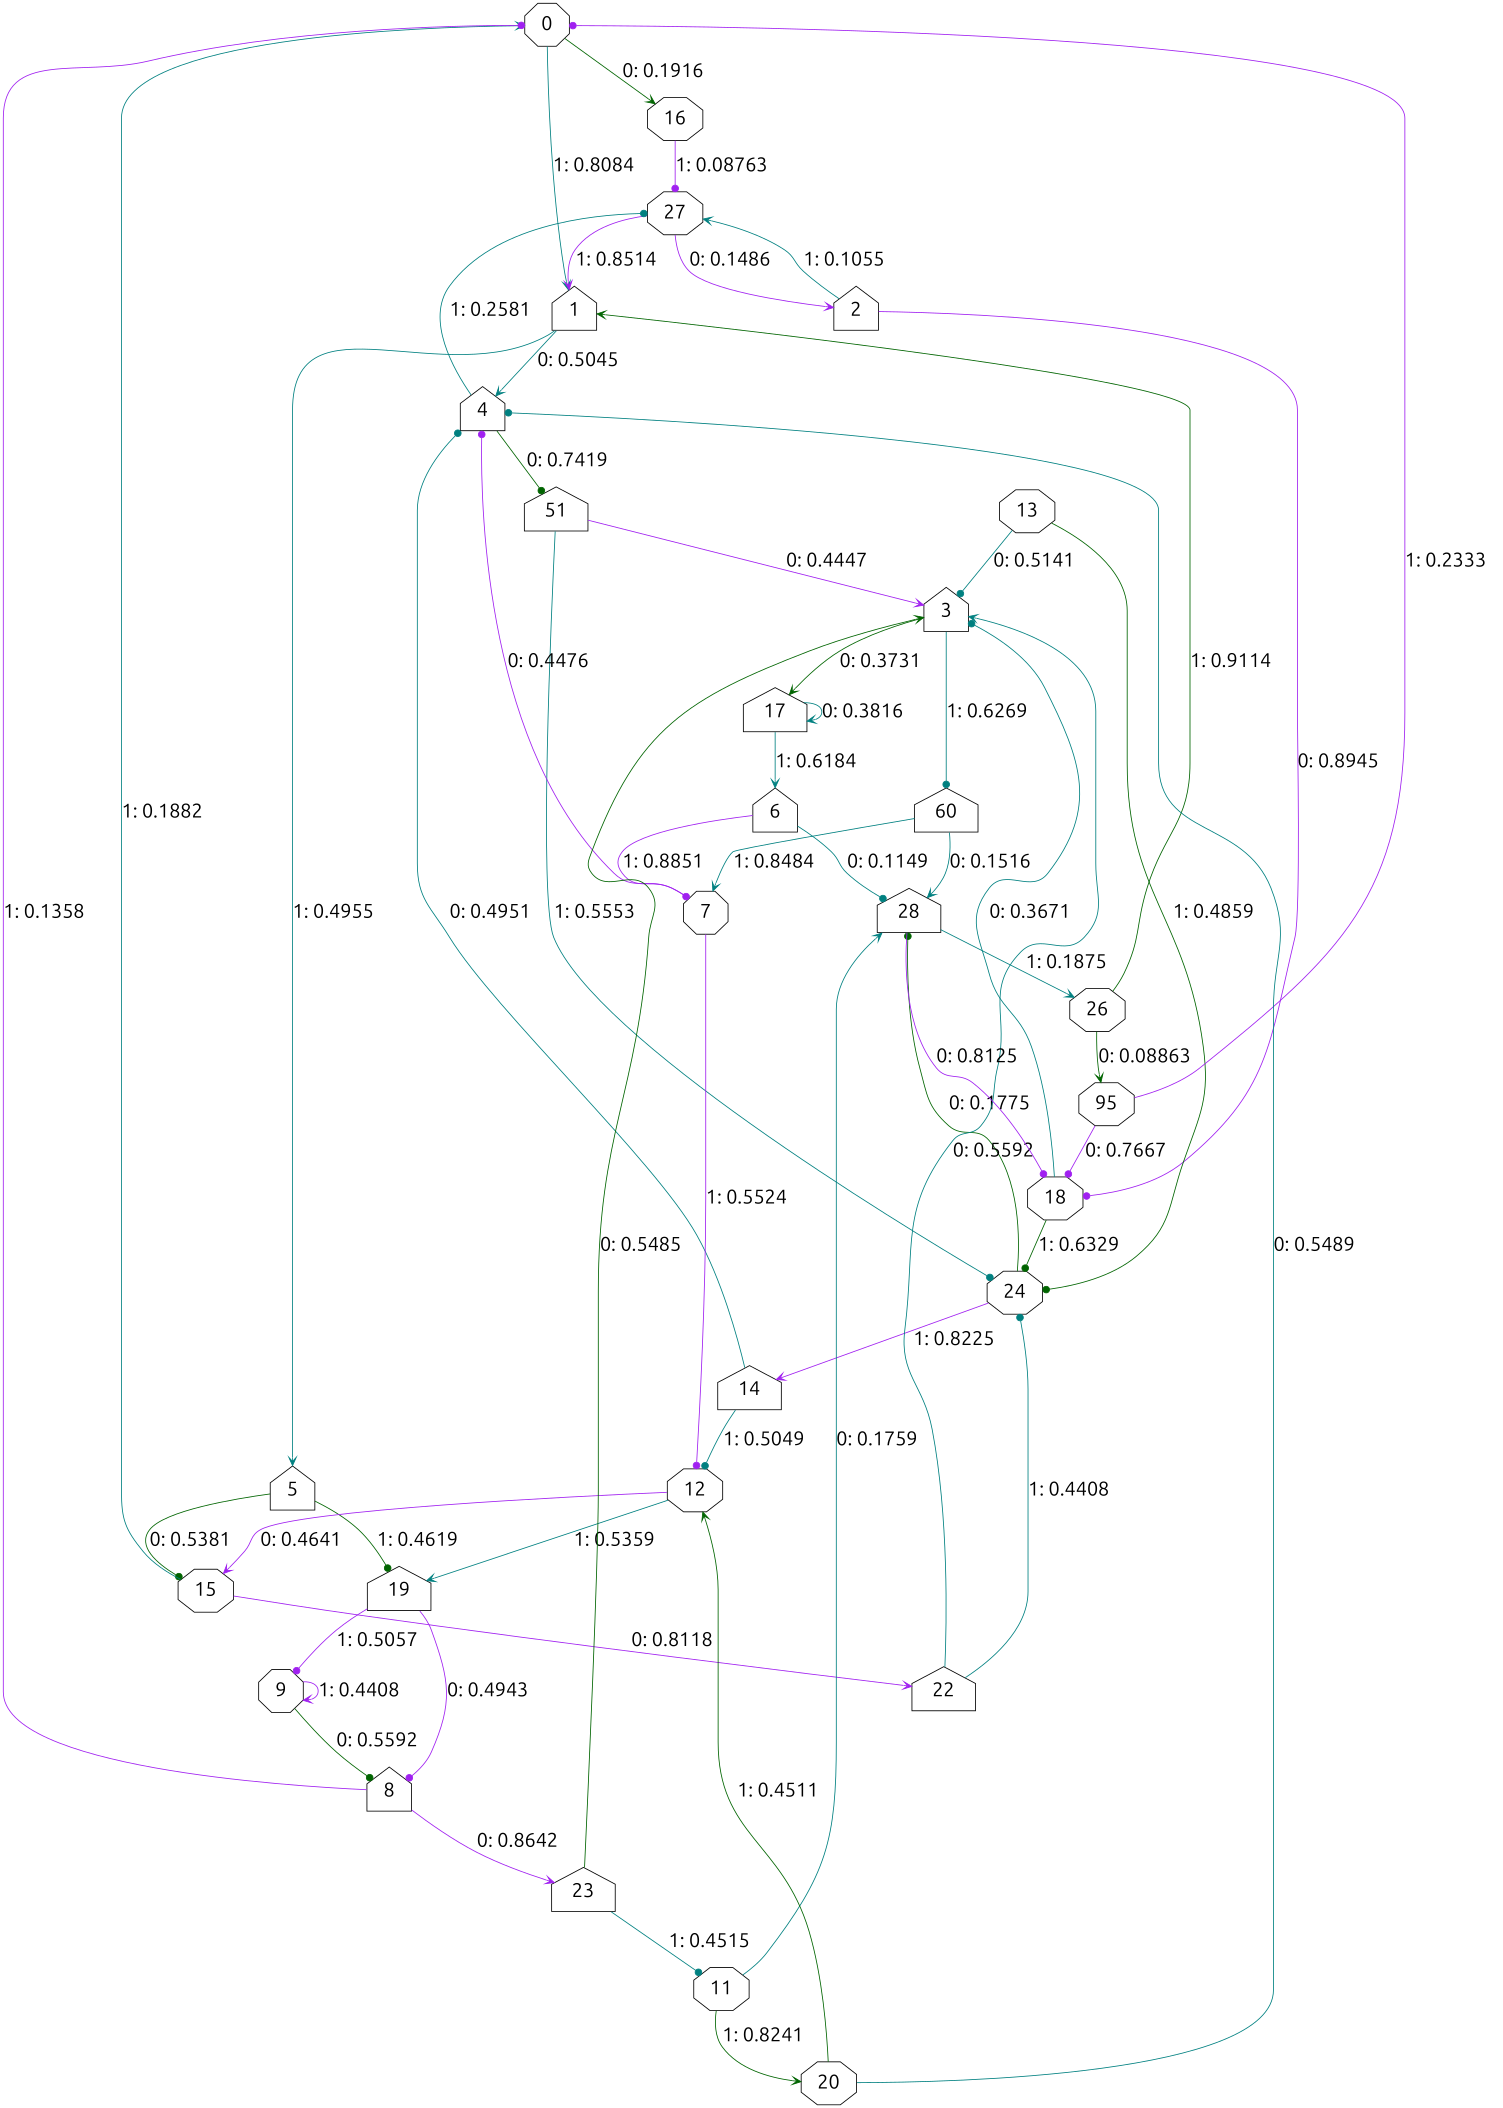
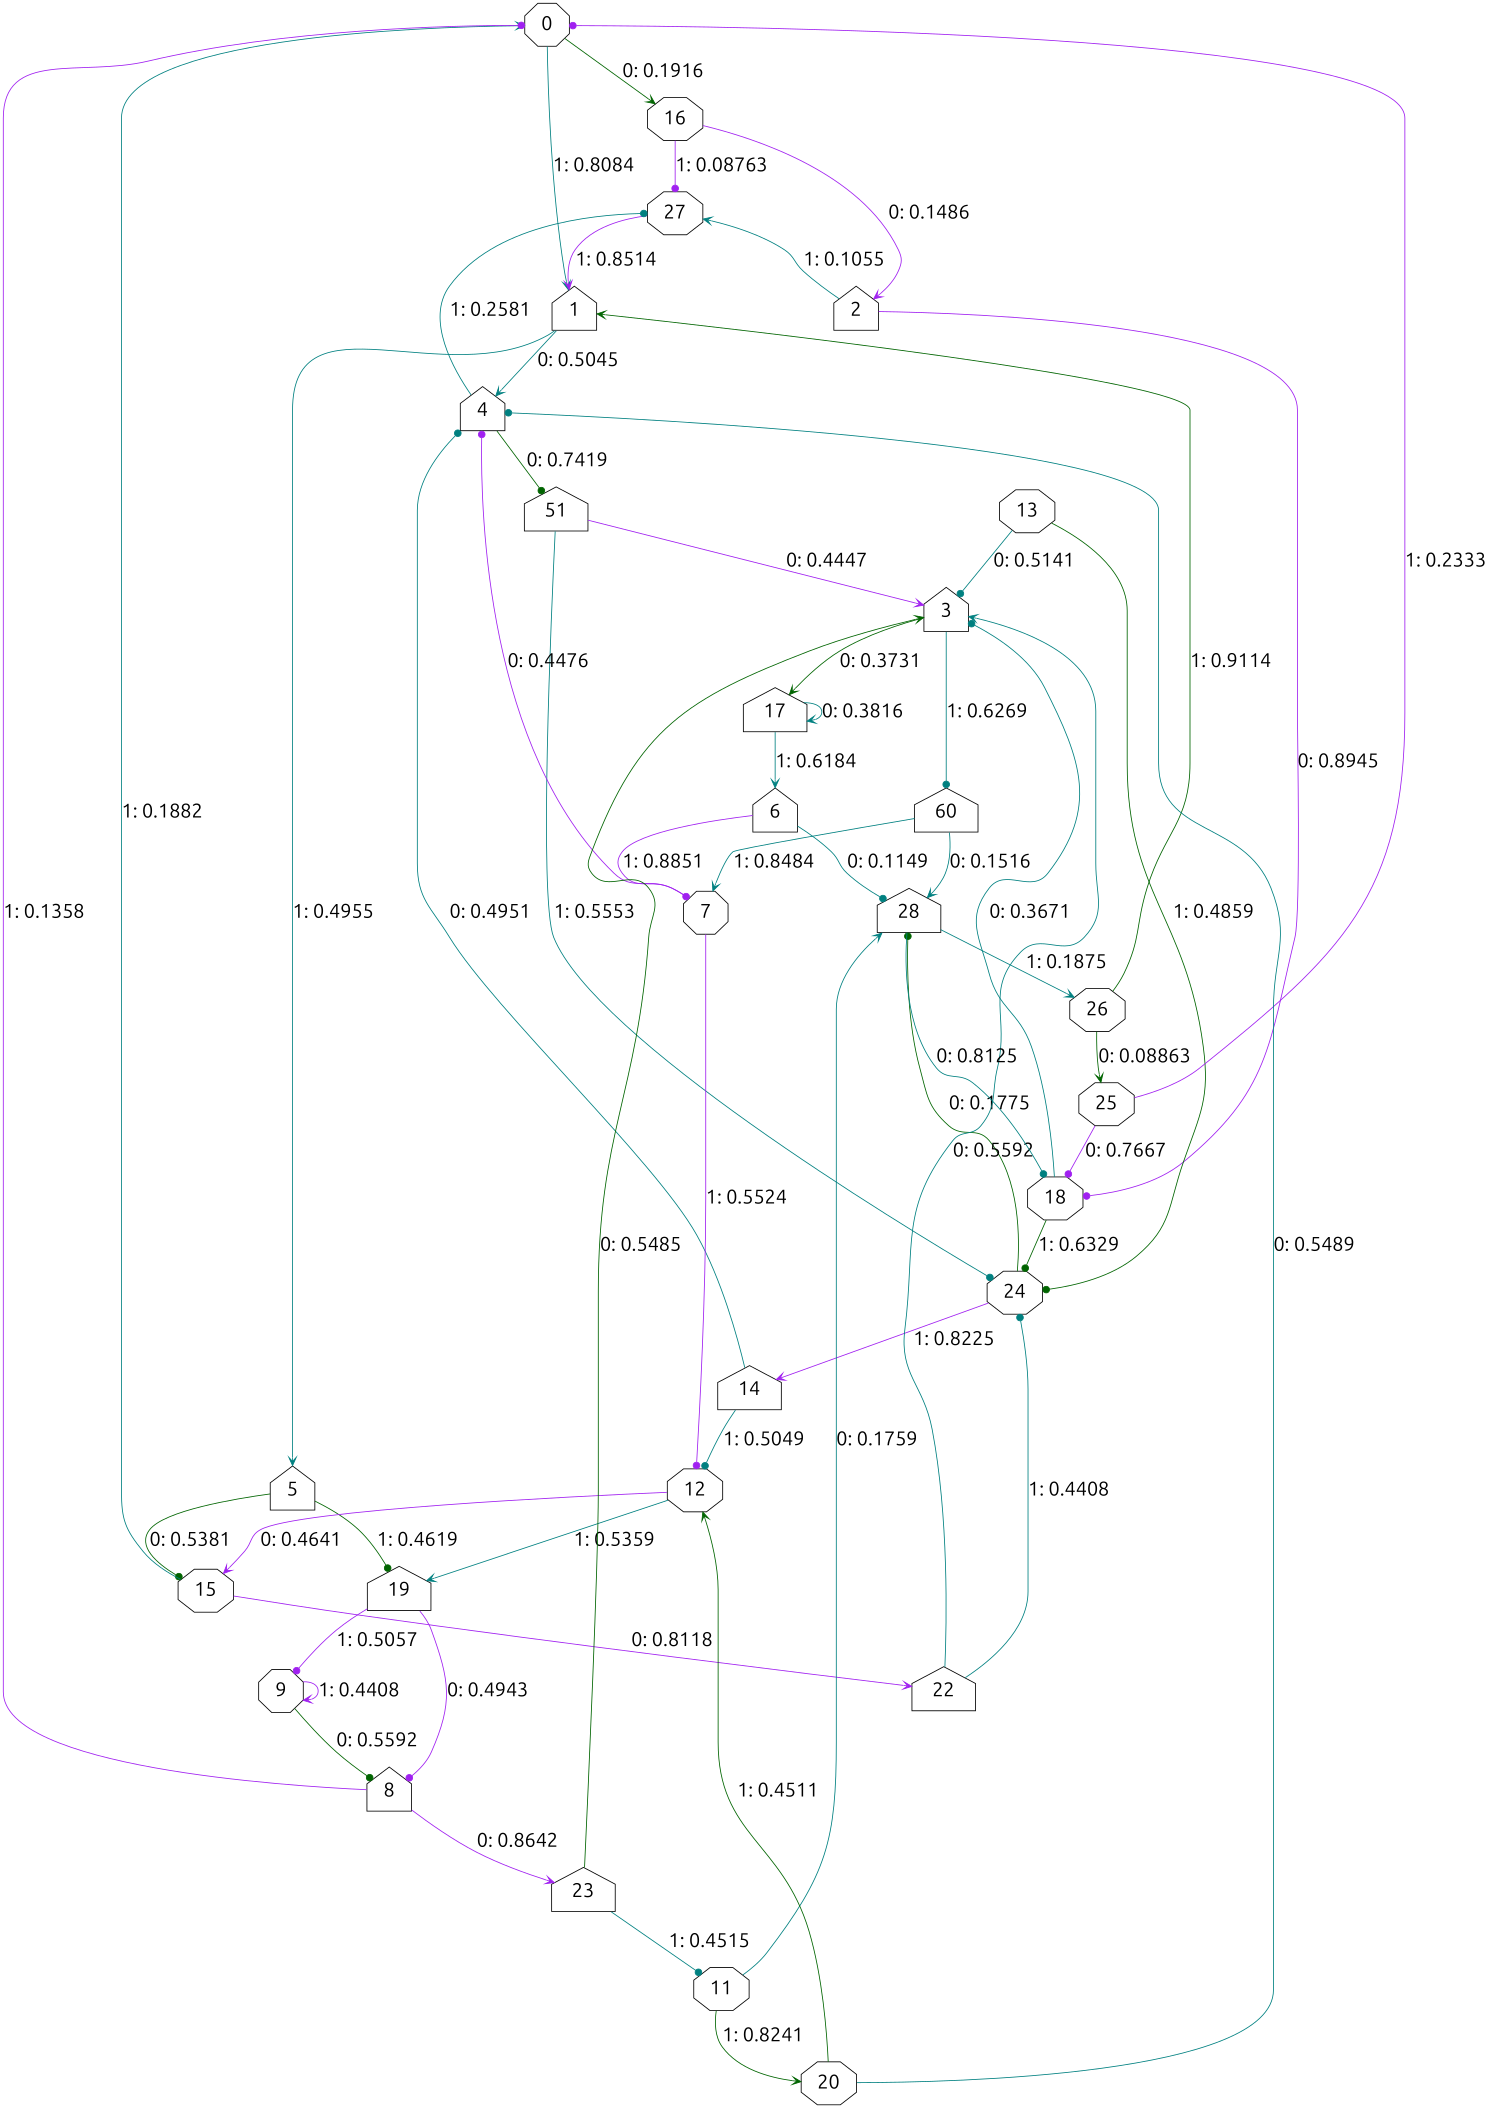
edge "27" -> "2": now "16" -> "2"
edge "28" -> "18": color purple -> teal
node "95": label "95" -> "25"
